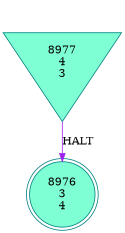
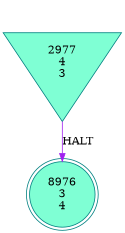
node "8977 4 3": label "8977 4 3" -> "2977 4 3"
